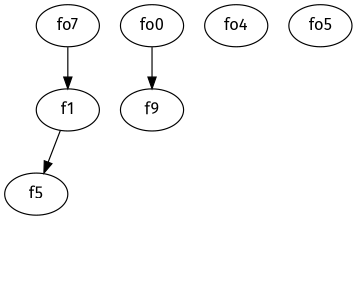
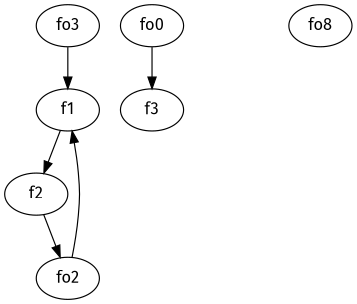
node "fo7": label "fo7" -> "fo3"
node "fo4": removed
node "fo5": label "fo5" -> "fo8"
node "f9": label "f9" -> "f3"
node "f5": label "f5" -> "f2"
node "fo2": added
